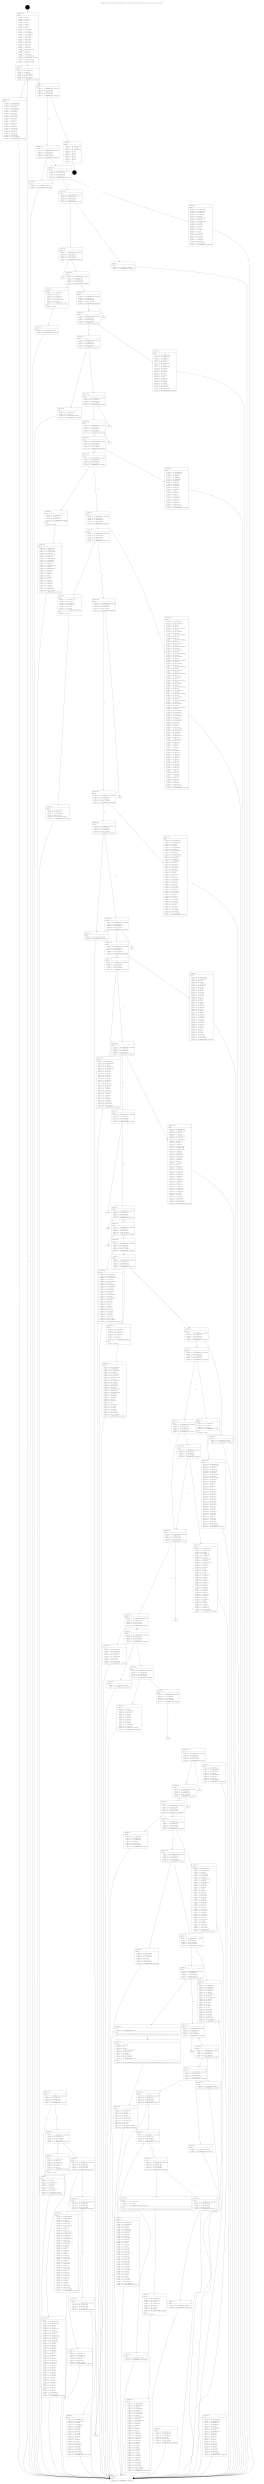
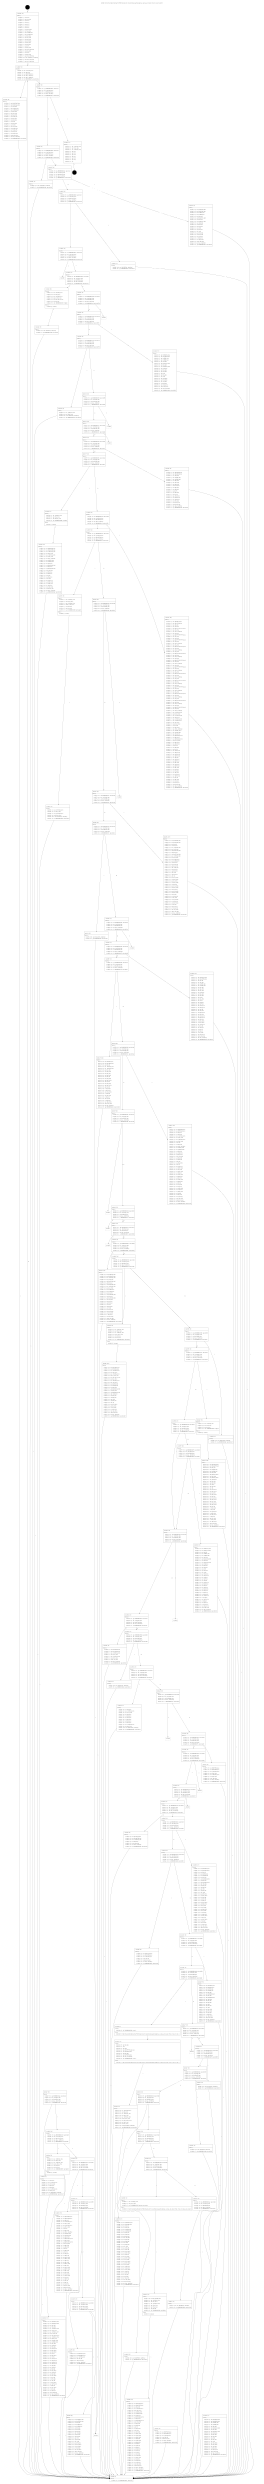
node "0x401a1f [28]": added
